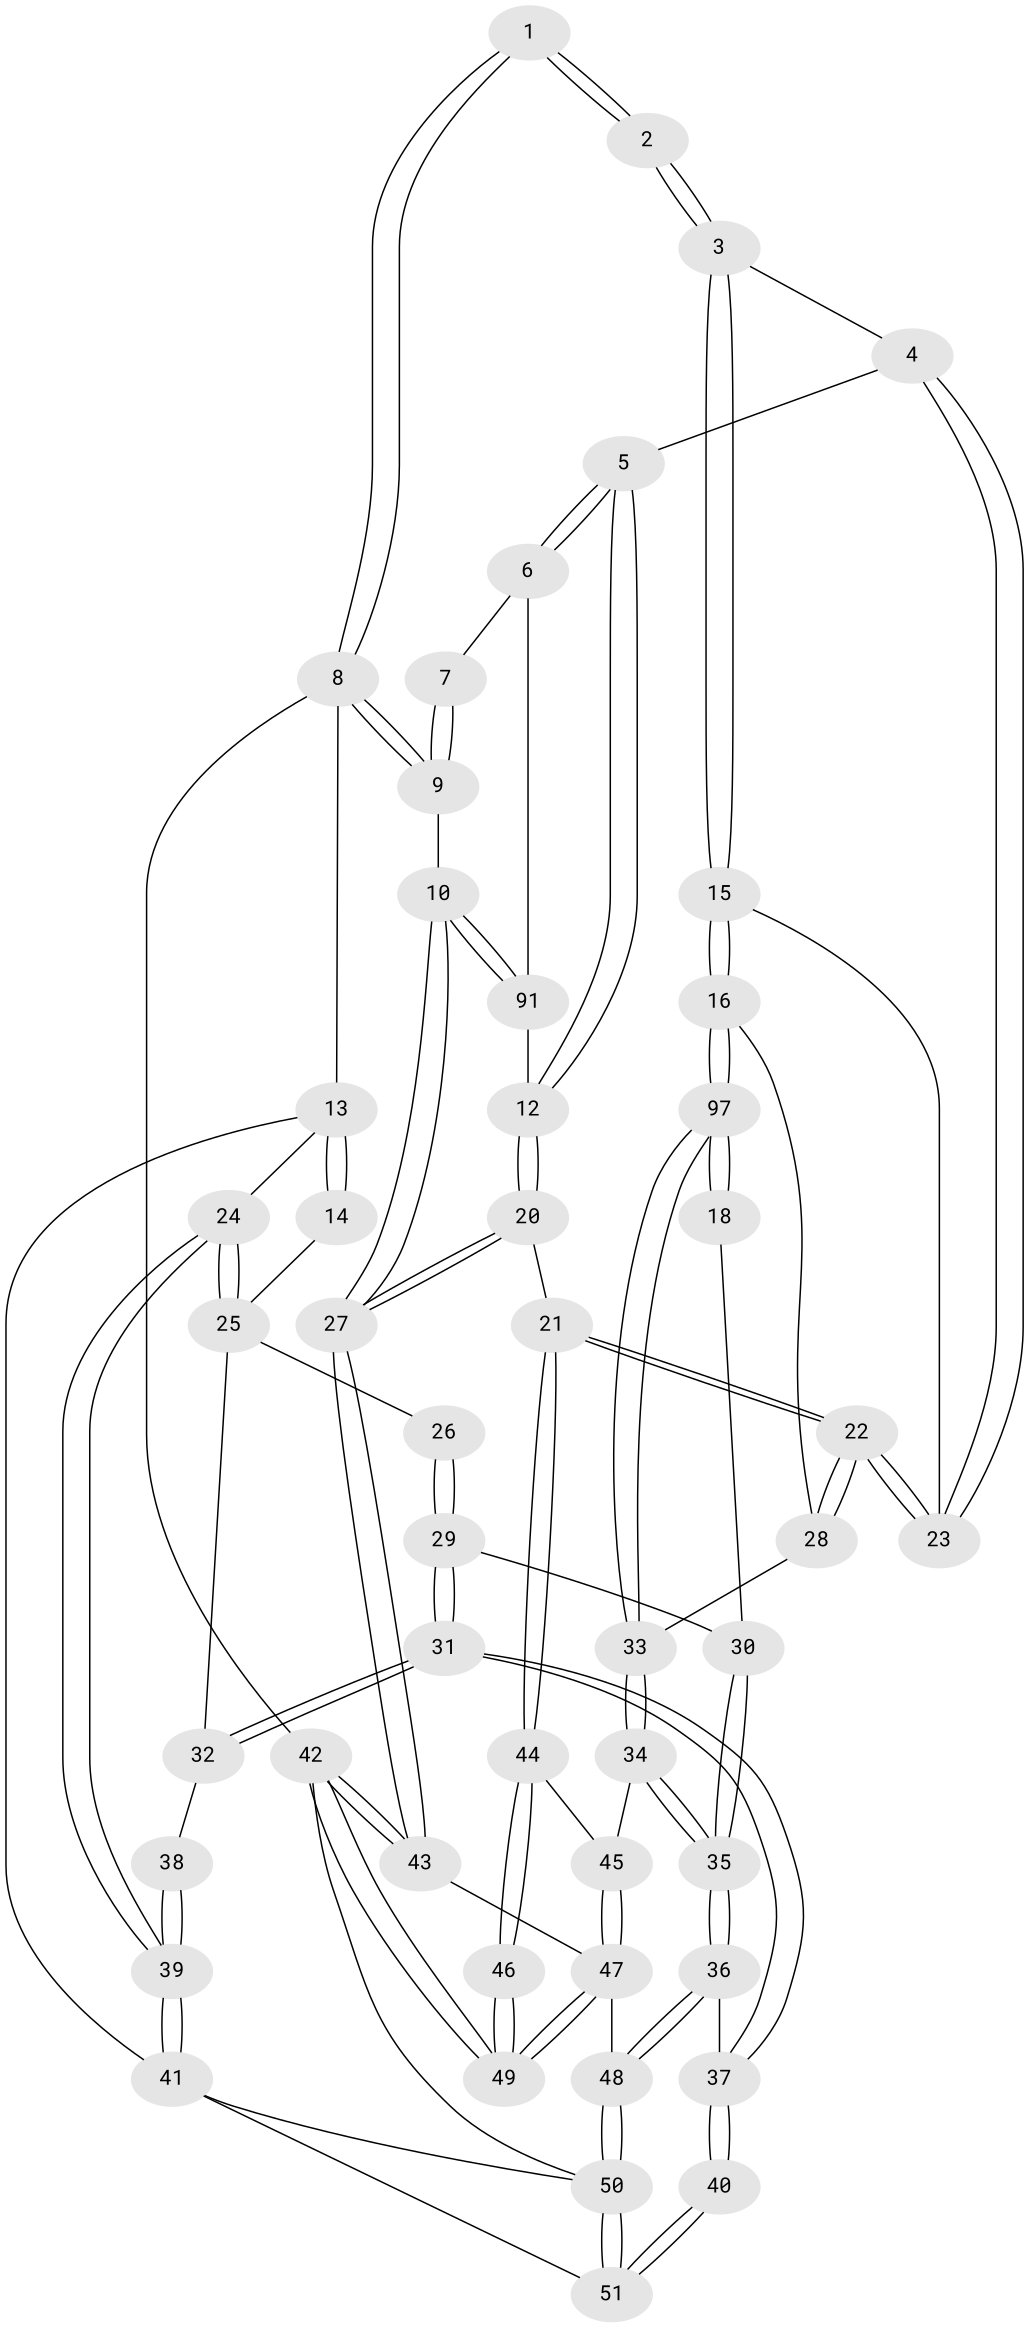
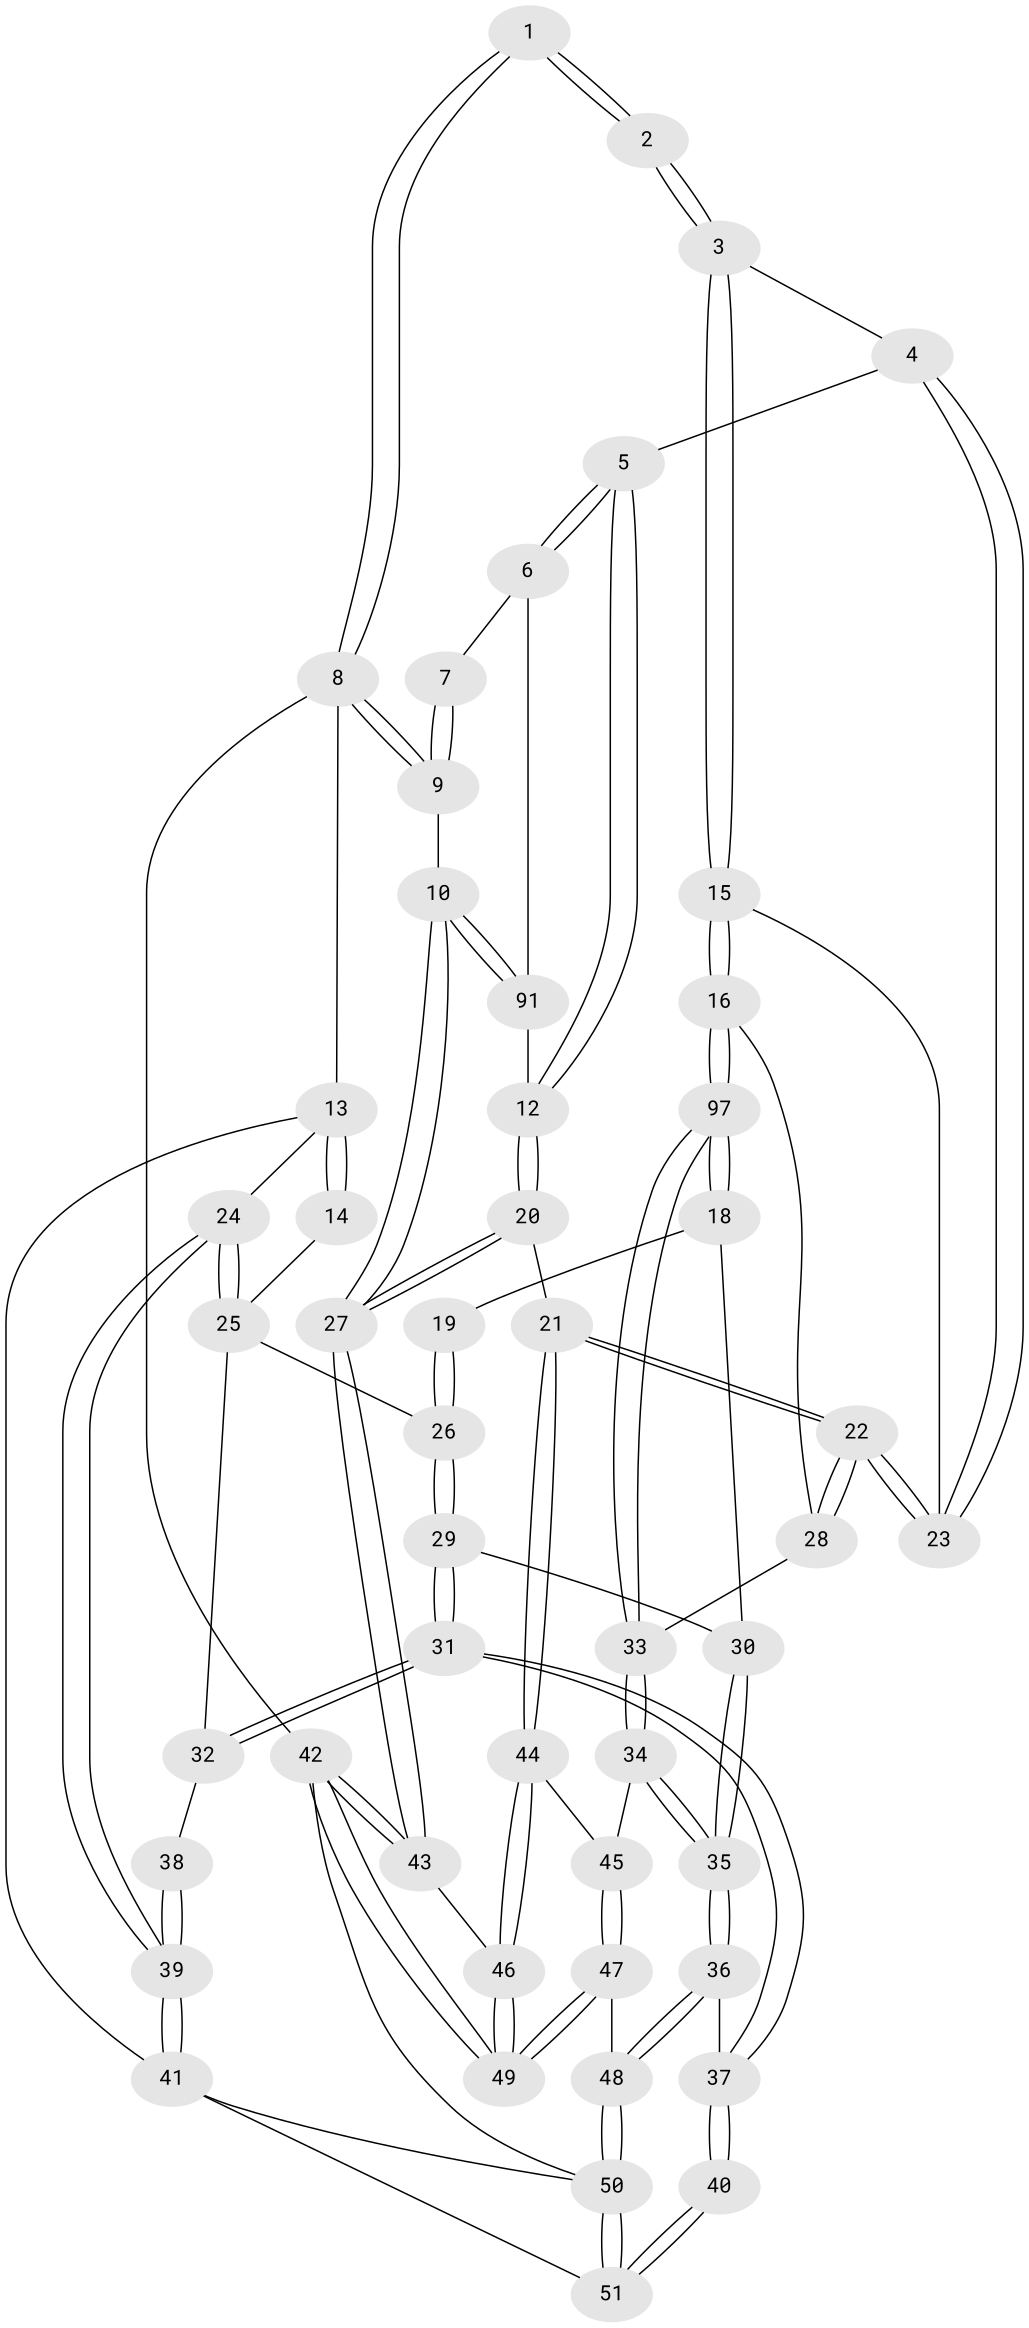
node "19": added
edge "43" -- "47": now "43" -- "46"
